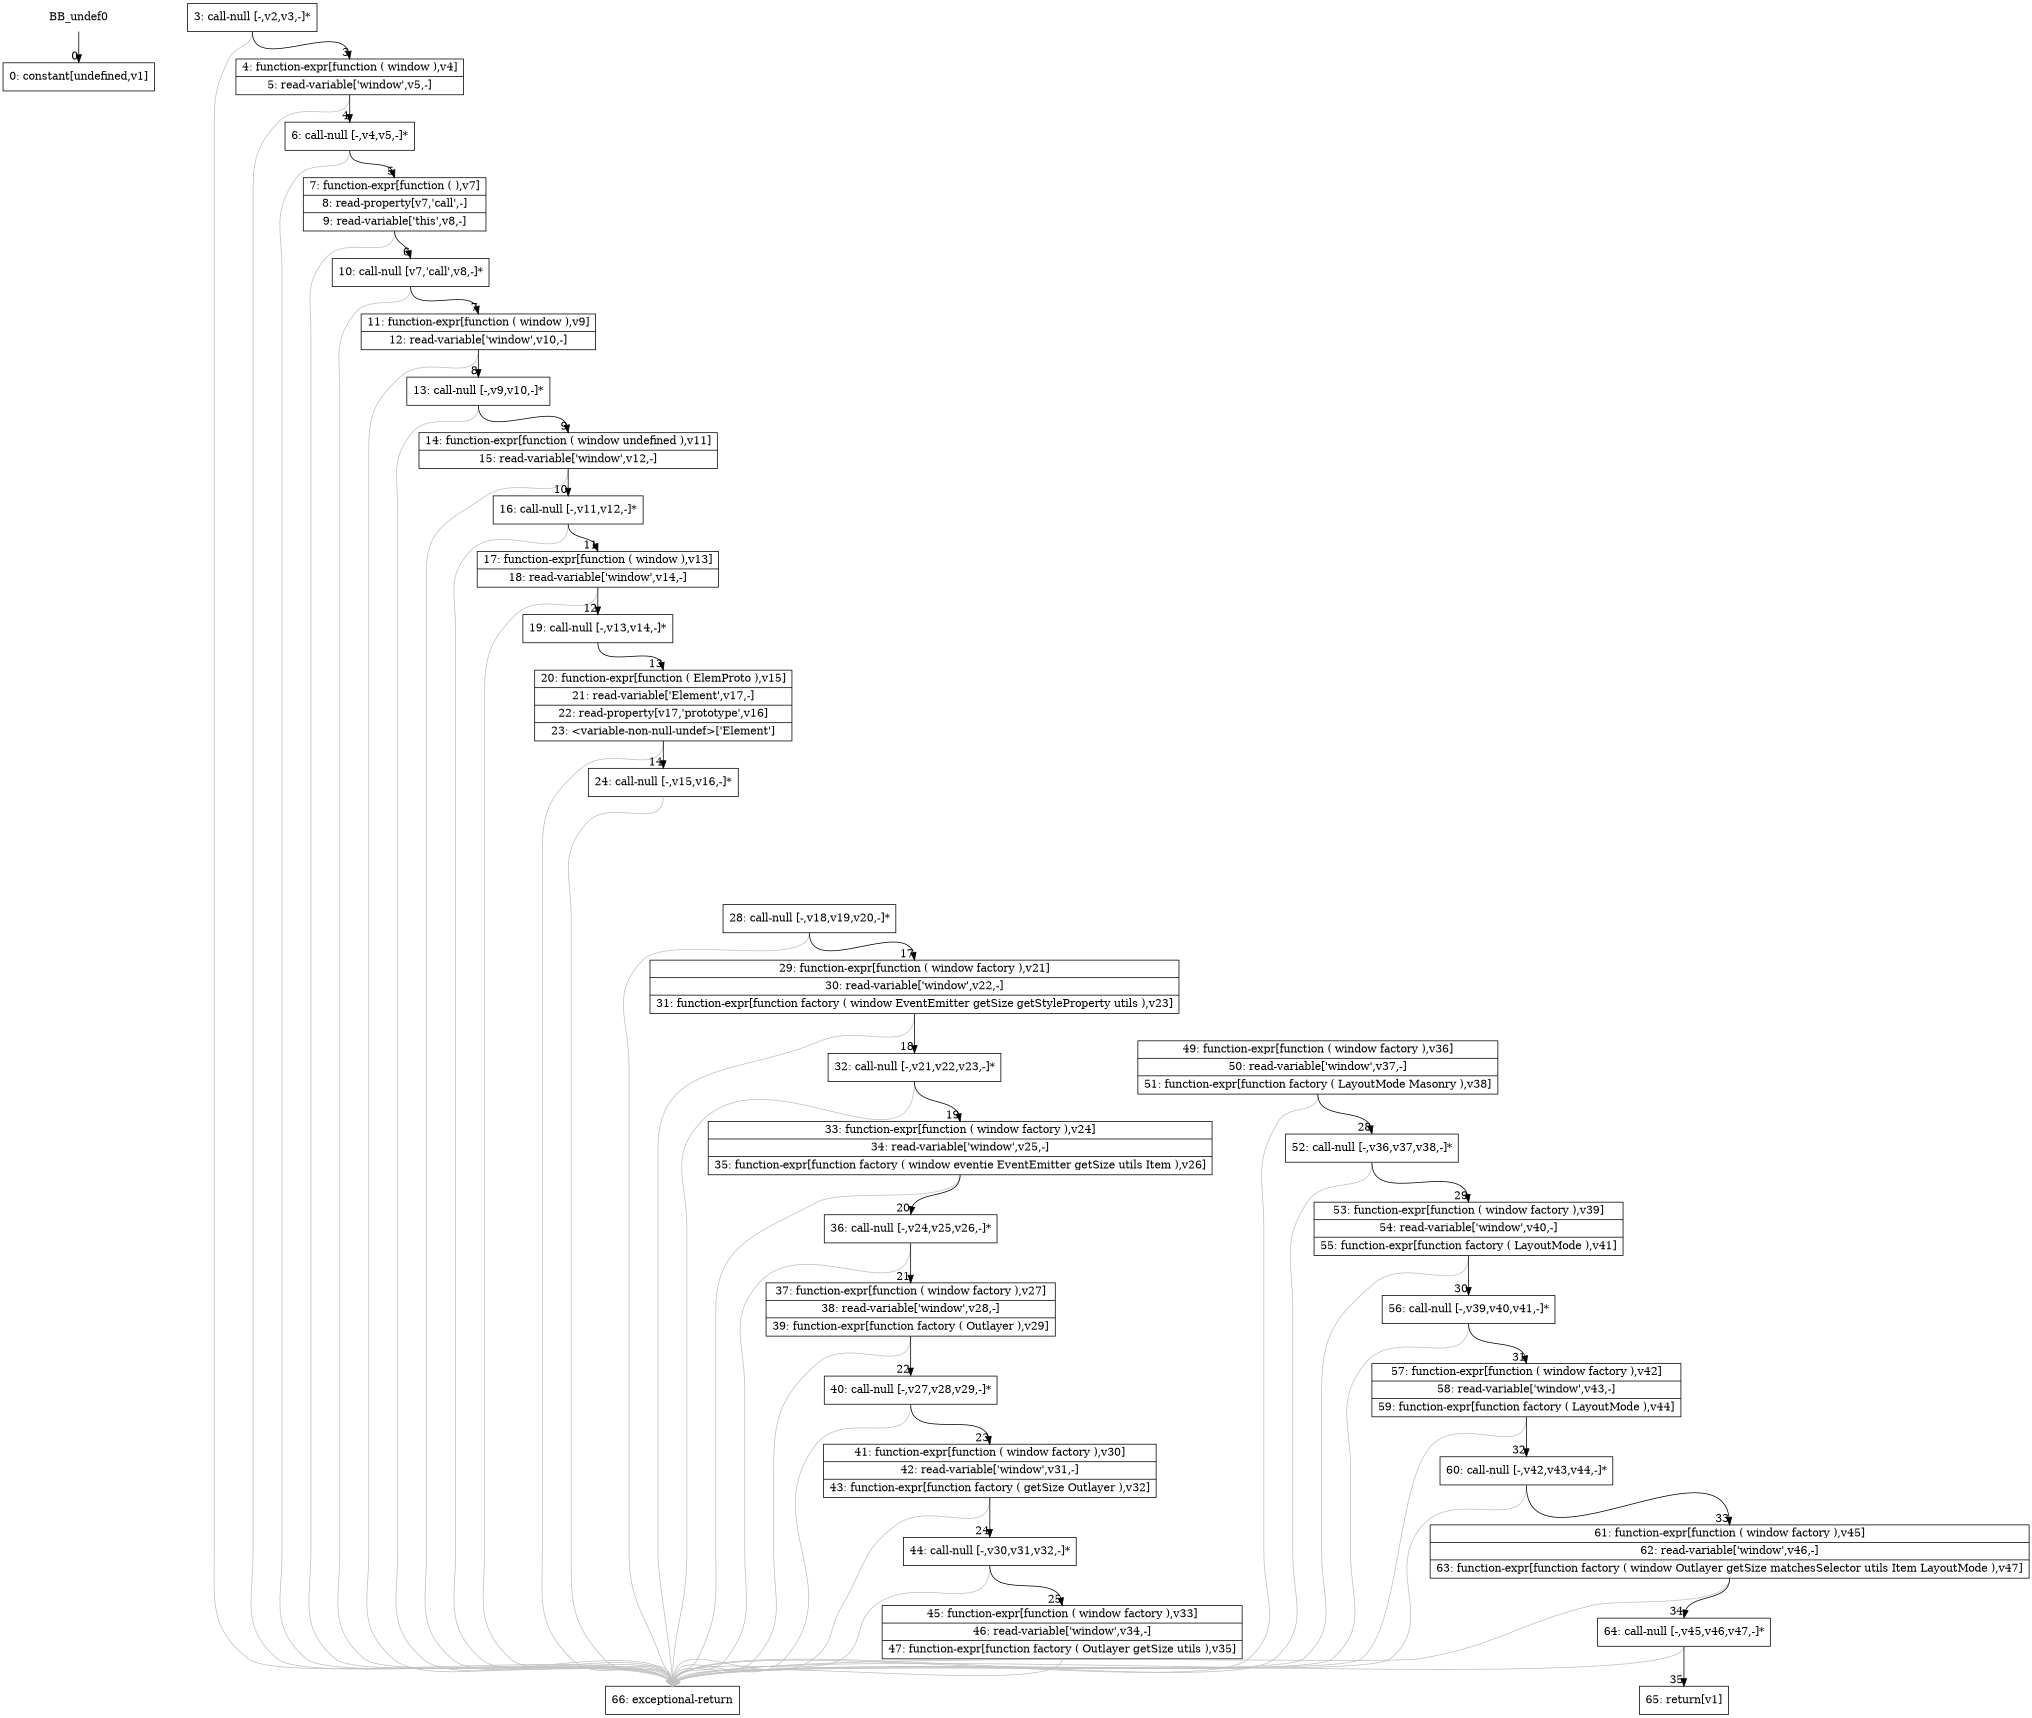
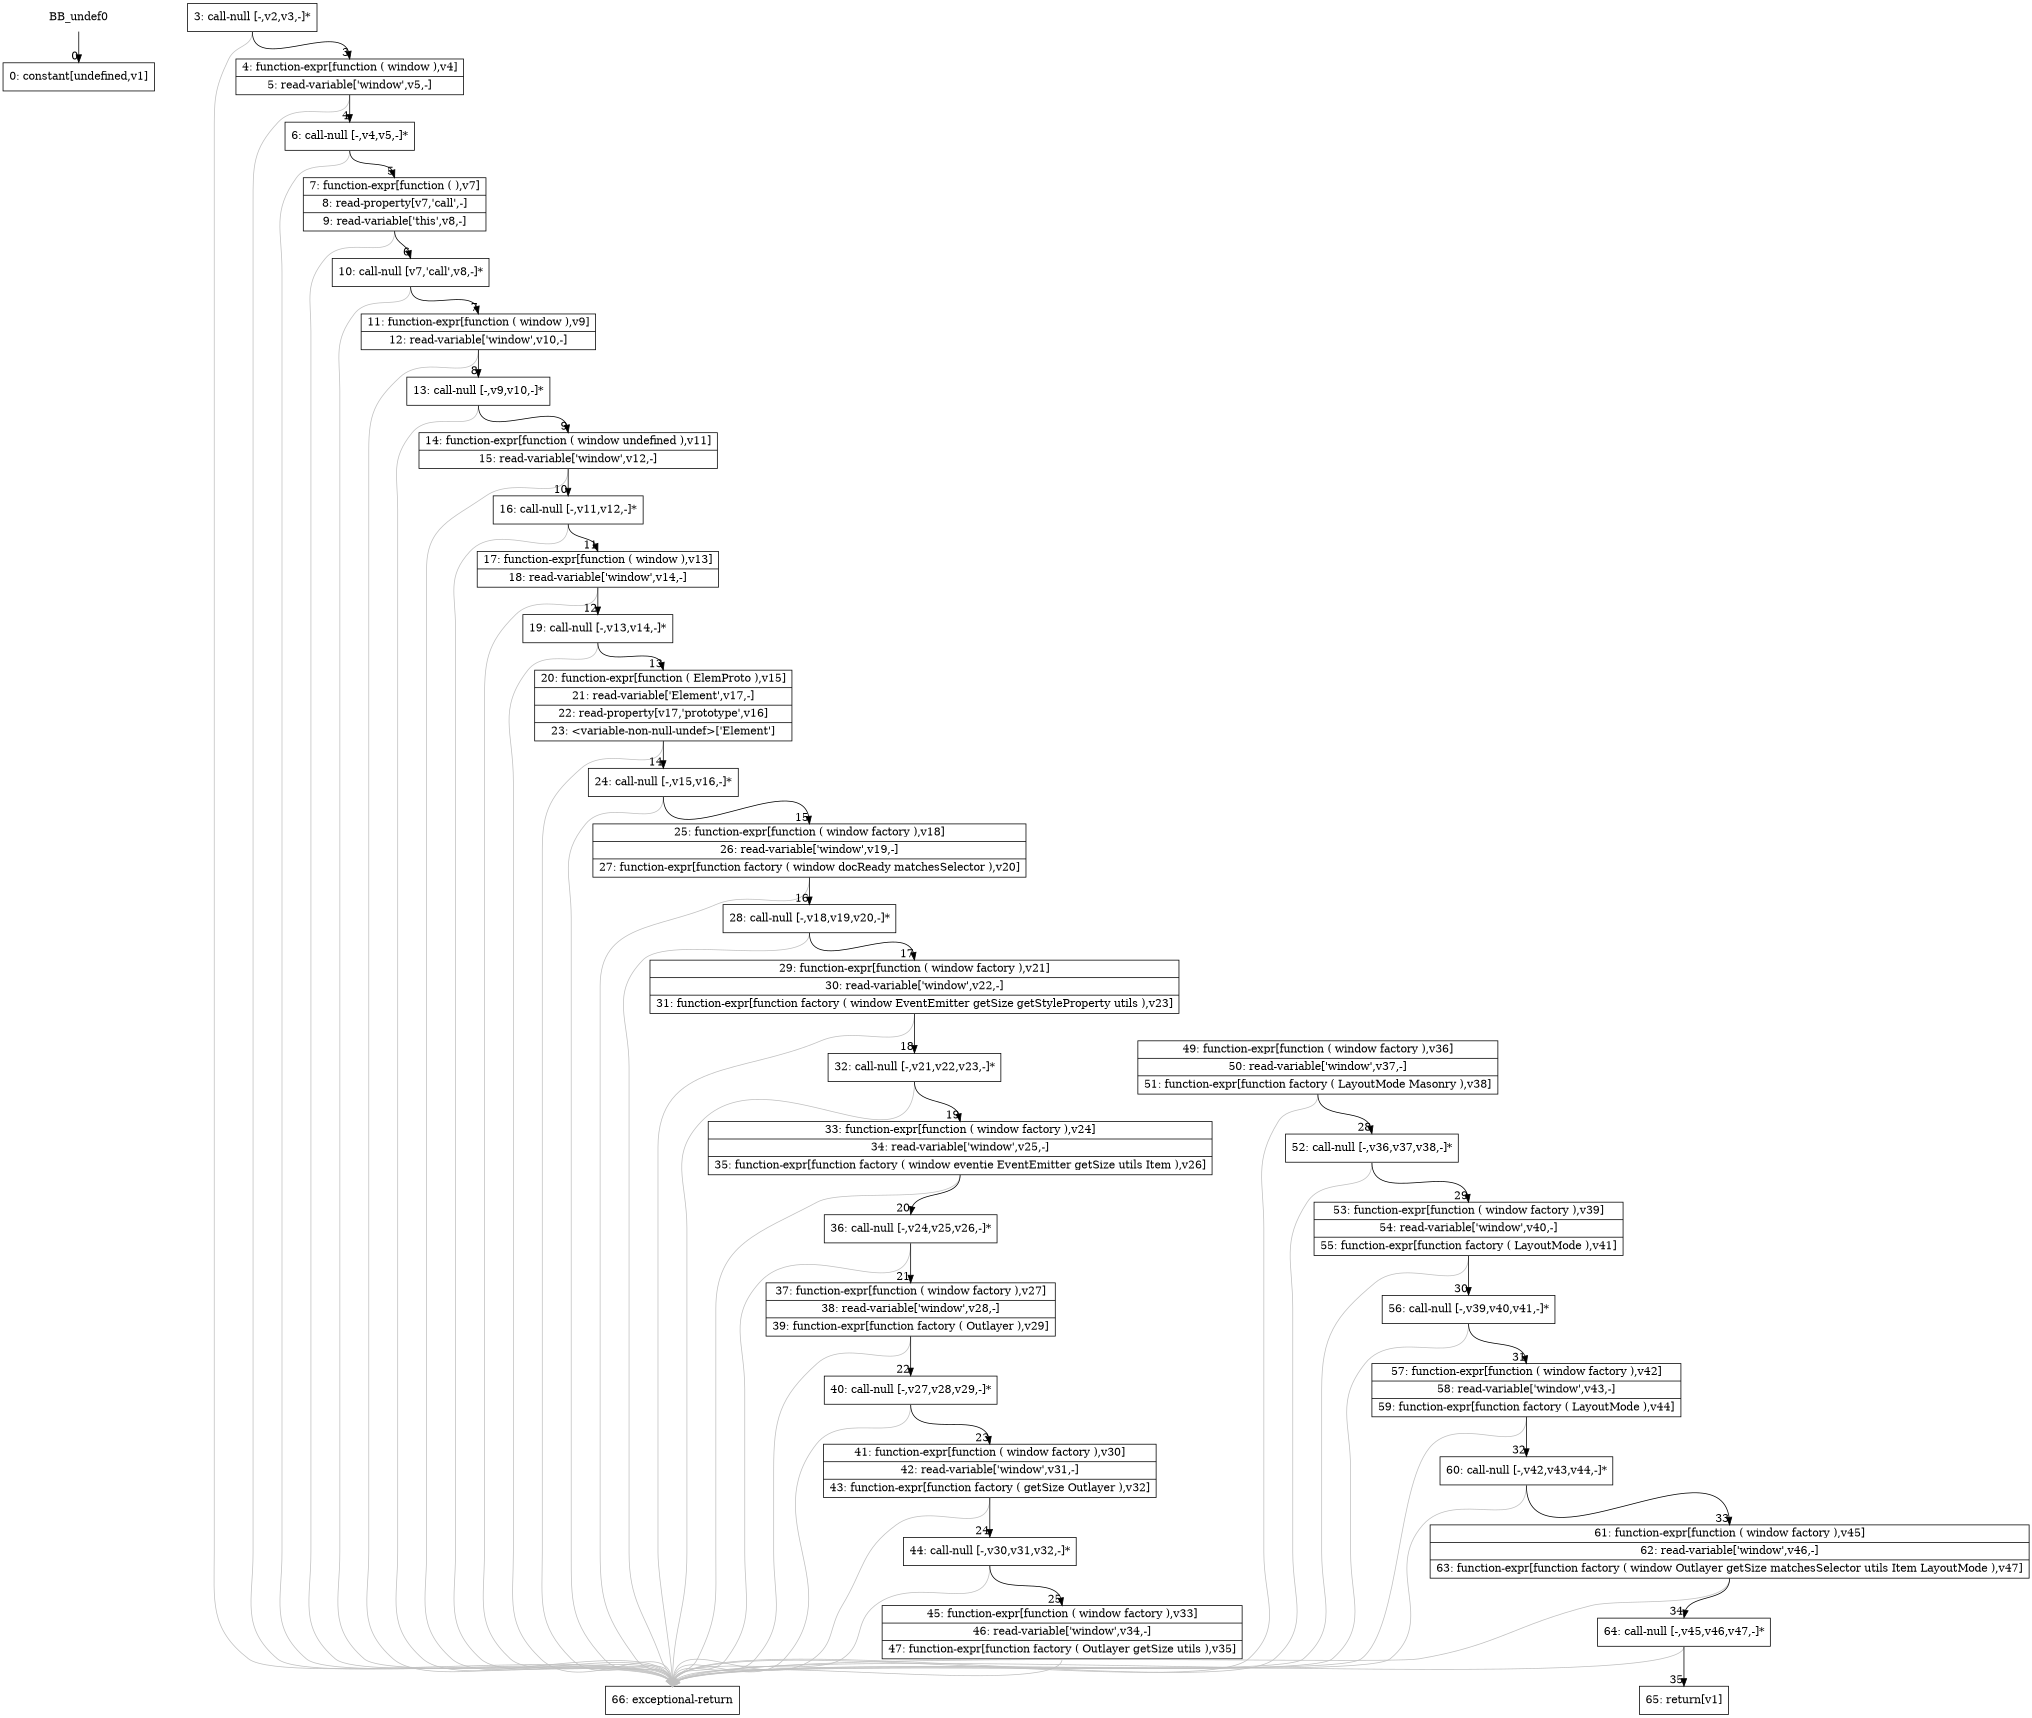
node "25: function-expr[function ( window factory ),v18]": added
edge "19: call-null [-,v13,v14,-]*" -> "66: exceptional-return": added
